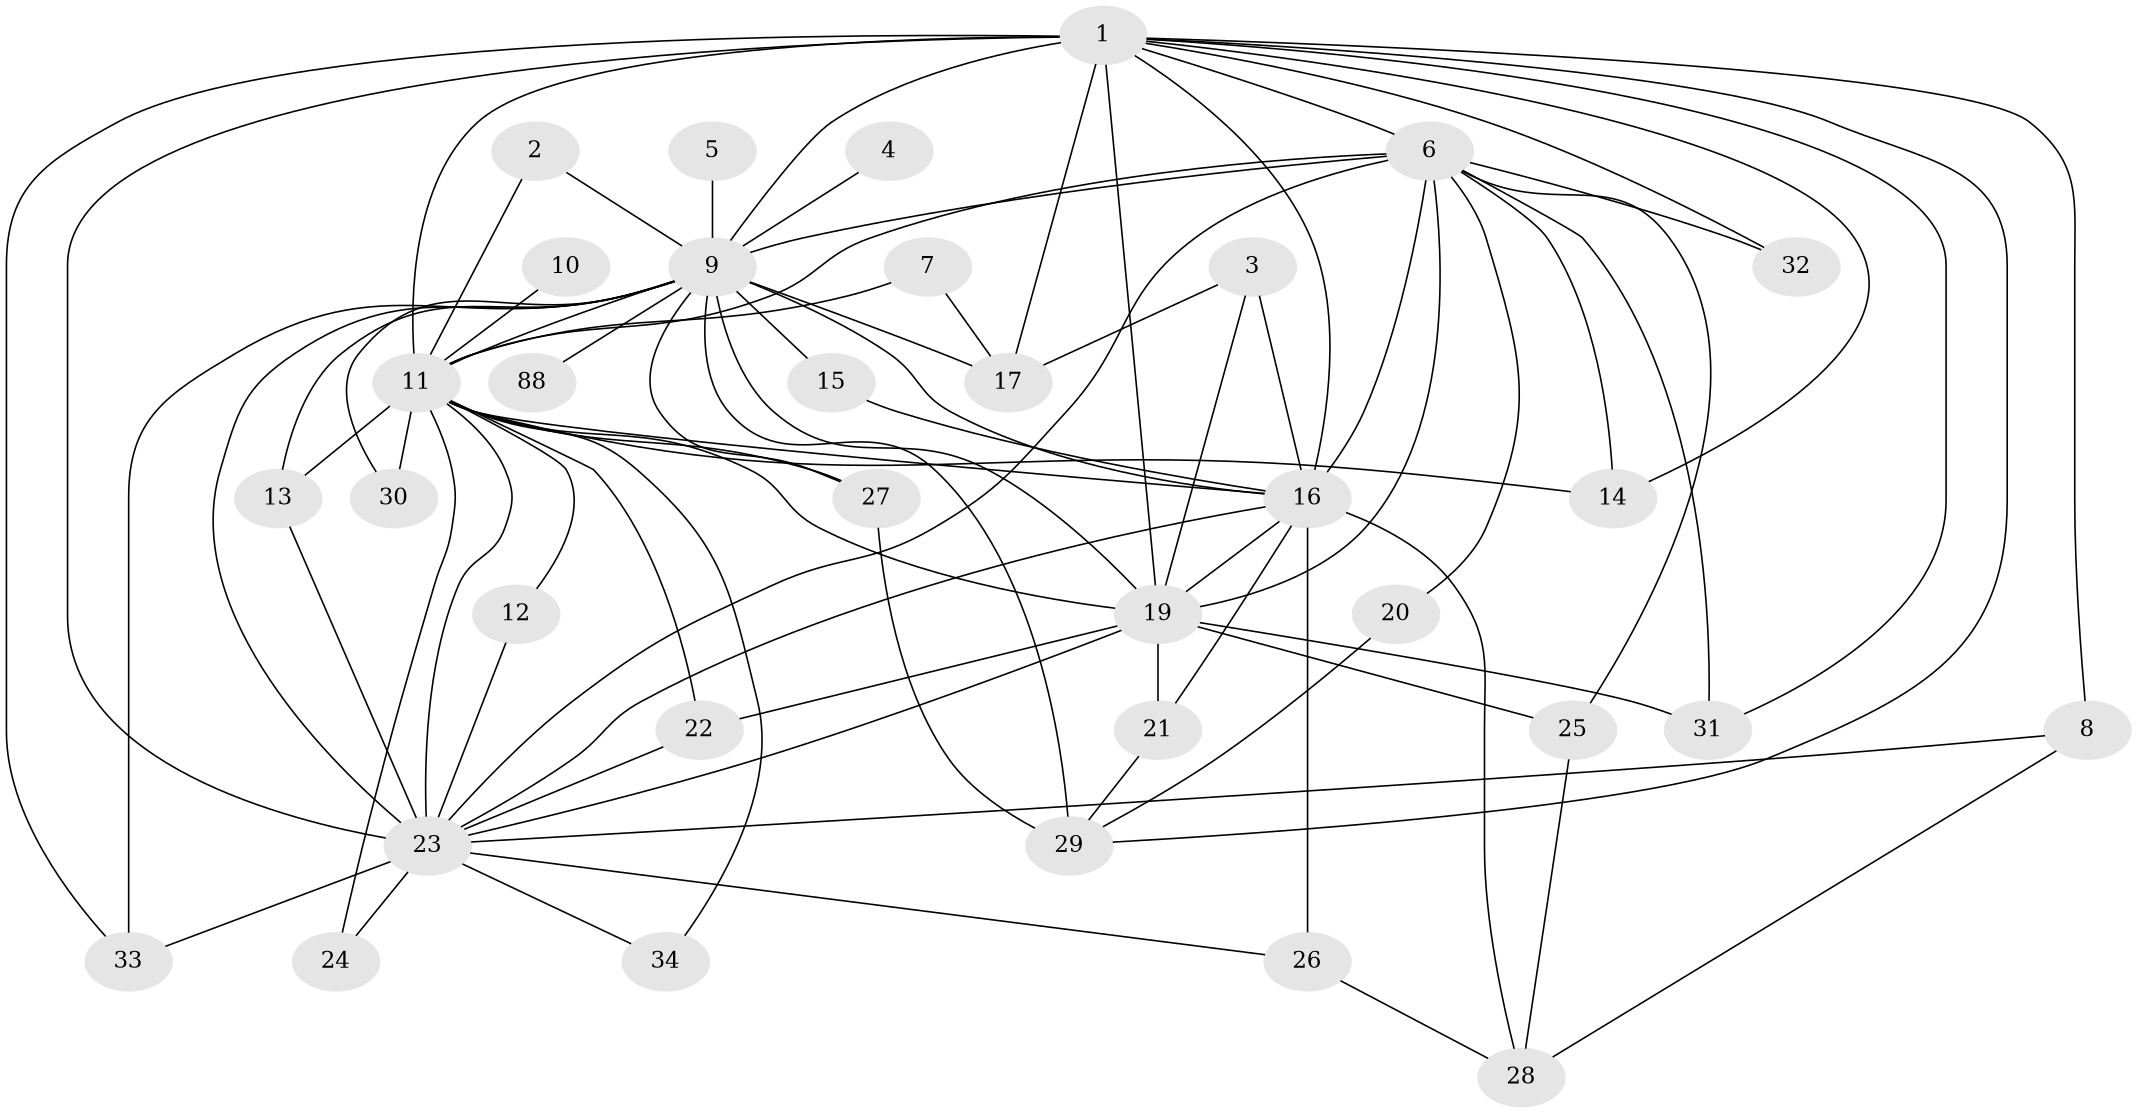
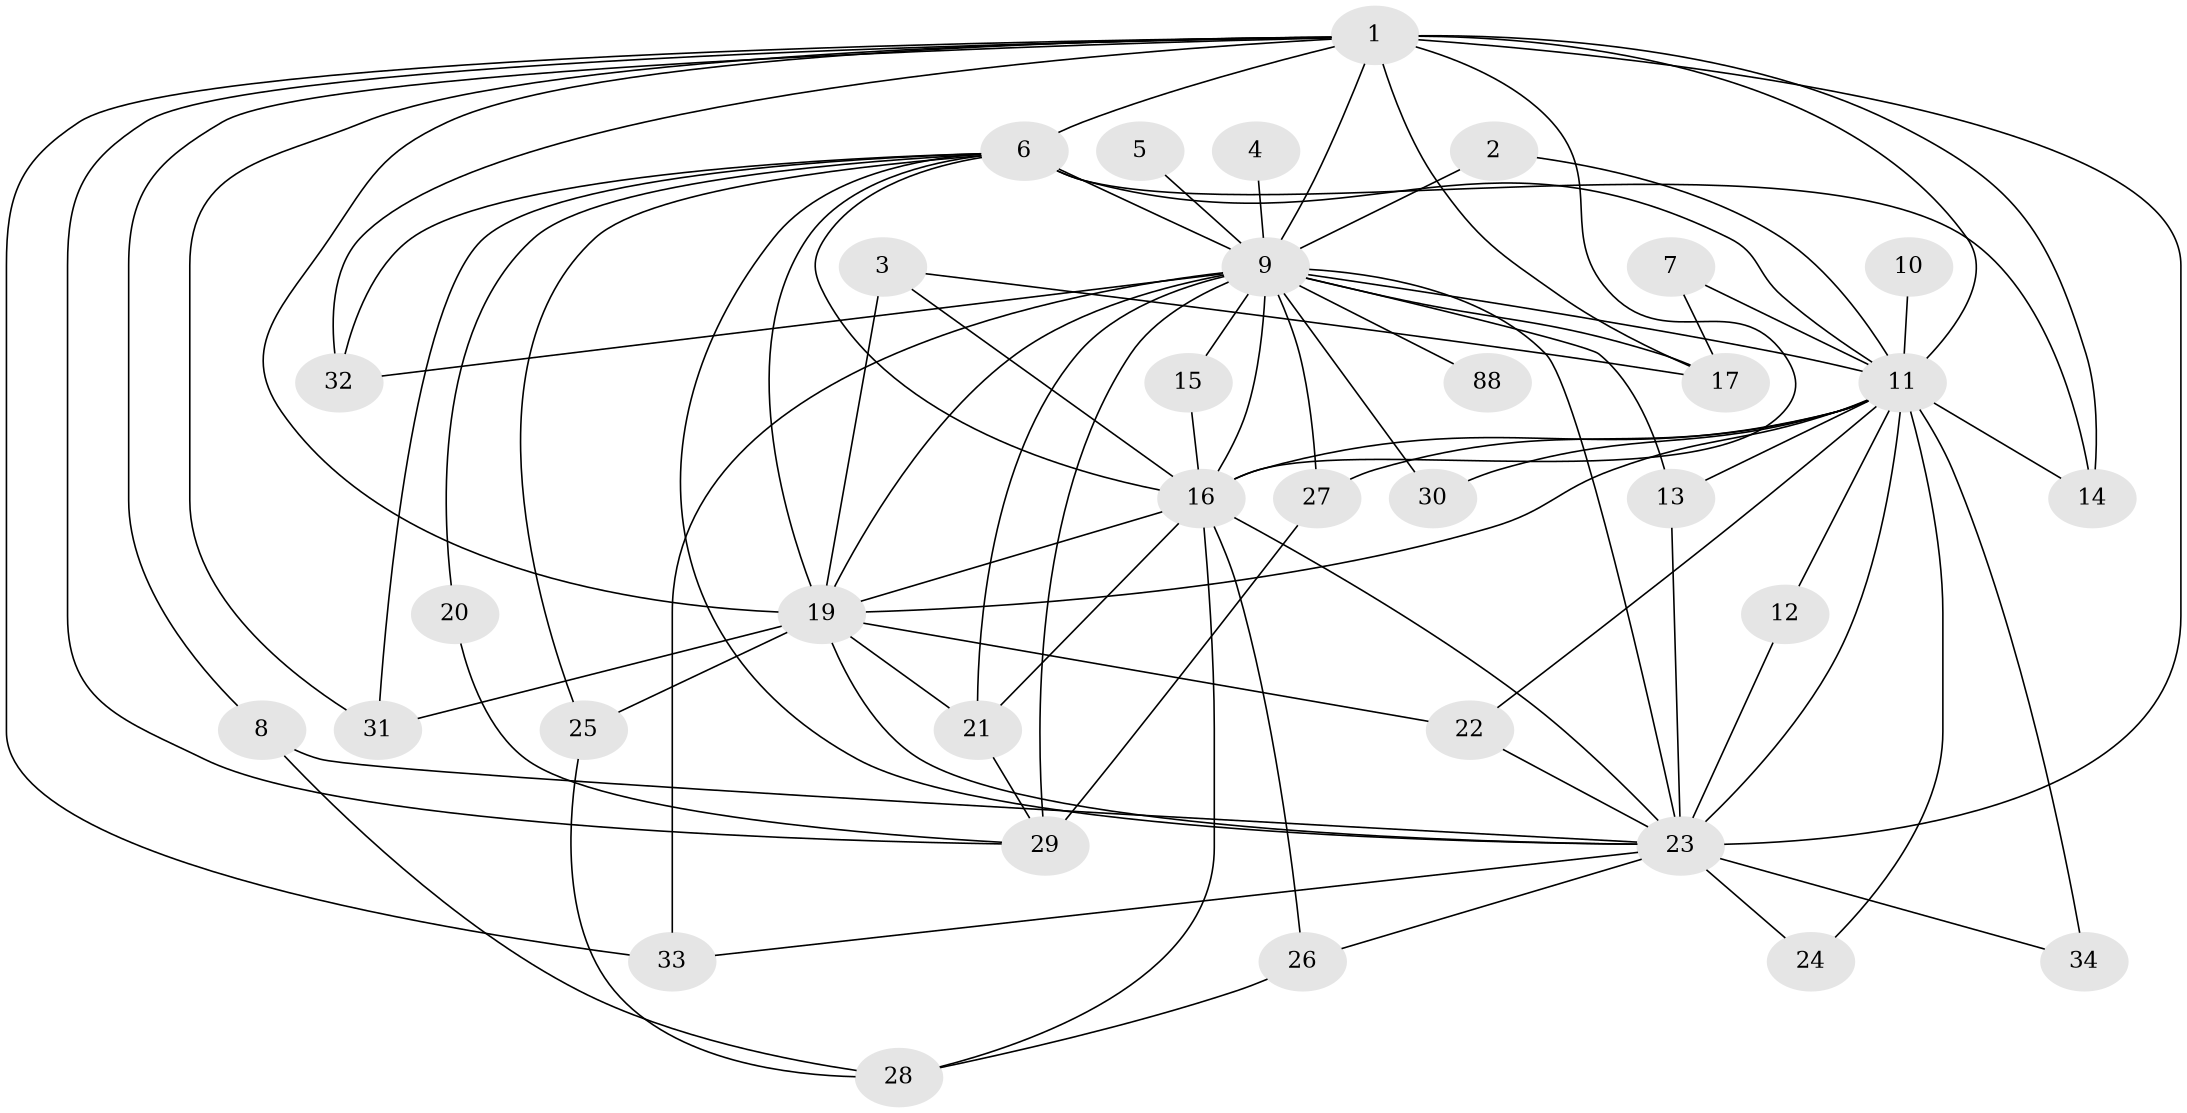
edge "9" -- "32": added
edge "9" -- "21": added
